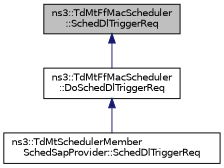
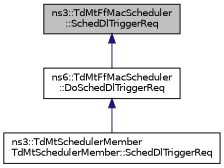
node "ns3::TdMtFfMacScheduler ::DoSchedDlTriggerReq": label "ns3::TdMtFfMacScheduler ::DoSchedDlTriggerReq" -> "ns6::TdMtFfMacScheduler ::DoSchedDlTriggerReq"
node "ns3::TdMtSchedulerMember SchedSapProvider::SchedDlTriggerReq": label "ns3::TdMtSchedulerMember SchedSapProvider::SchedDlTriggerReq" -> "ns3::TdMtSchedulerMember TdMtSchedulerMember::SchedDlTriggerReq"
